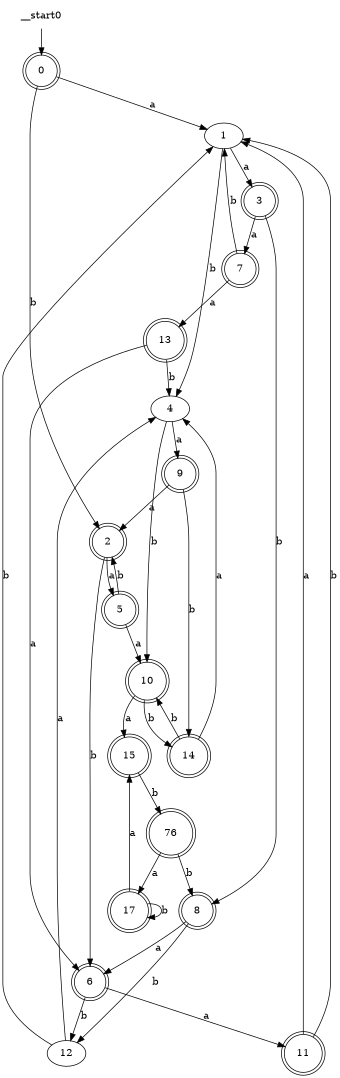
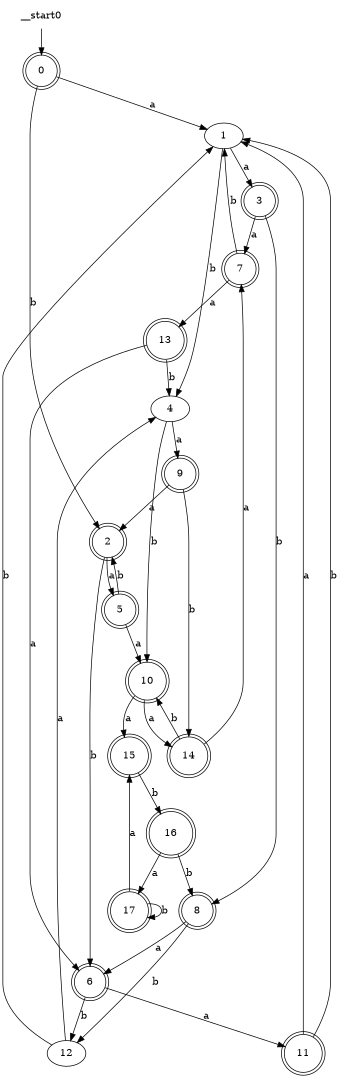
edge "14" -> "4": now "14" -> "7"
edge "10" -> "14": label "b" -> "a"
node "76": label "76" -> "16"
